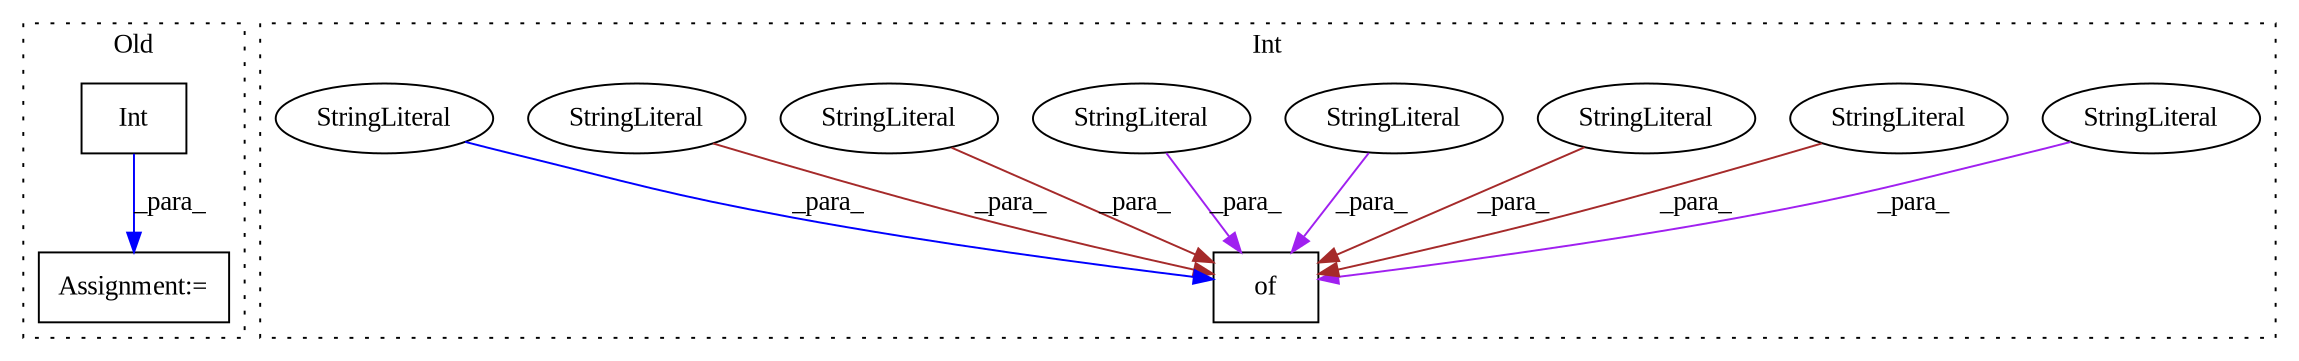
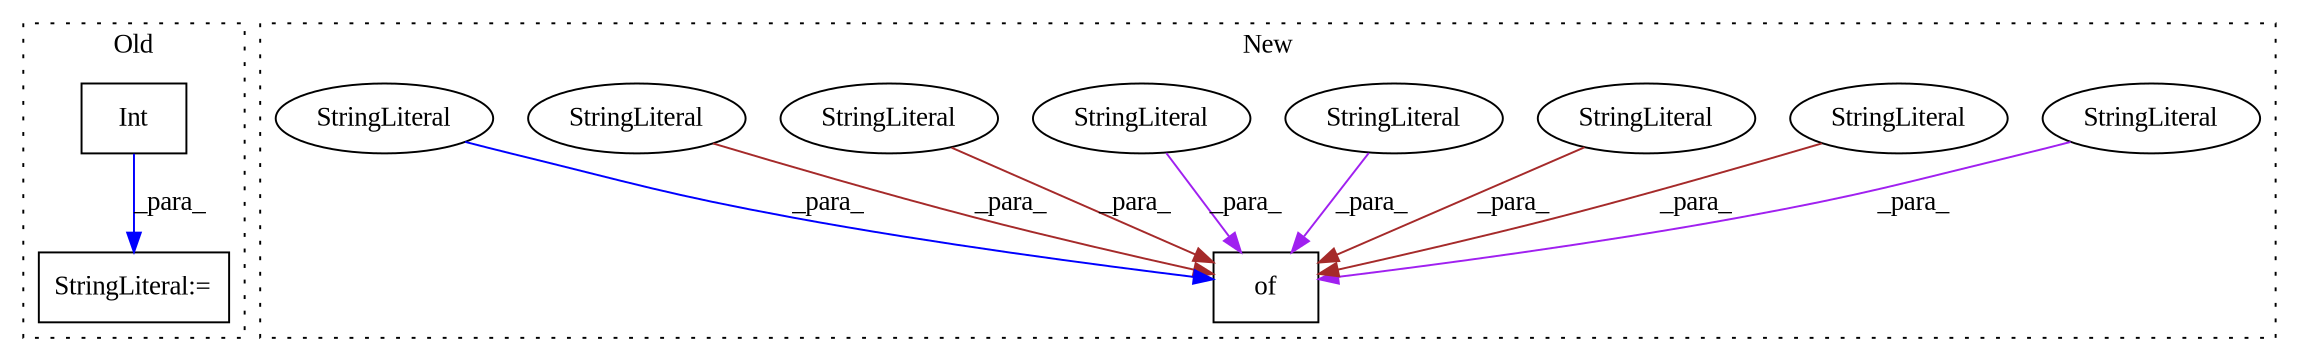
cluster "Int": label "Int" -> "New"
node "Assignment:=": label "Assignment:=" -> "StringLiteral:="
